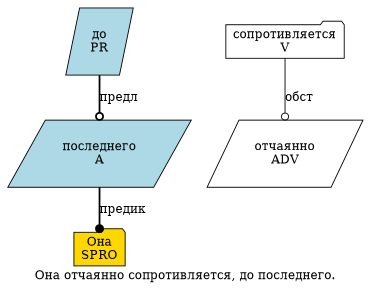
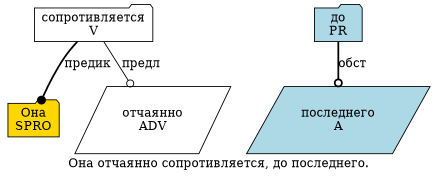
node "до PR": shape parallelogram -> folder
edge "до PR" -> "последнего A": label "предл" -> "обст"
edge "сопротивляется V" -> "отчаянно ADV": label "обст" -> "предл"
edge "последнего A" -> "Она SPRO": now "сопротивляется V" -> "Она SPRO"
